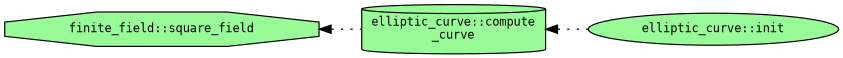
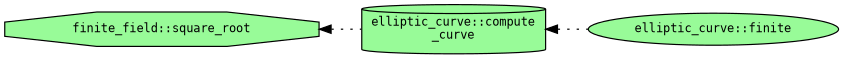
node "finite_field::square_field": label "finite_field::square_field" -> "finite_field::square_root"
node "elliptic_curve::init": label "elliptic_curve::init" -> "elliptic_curve::finite"
